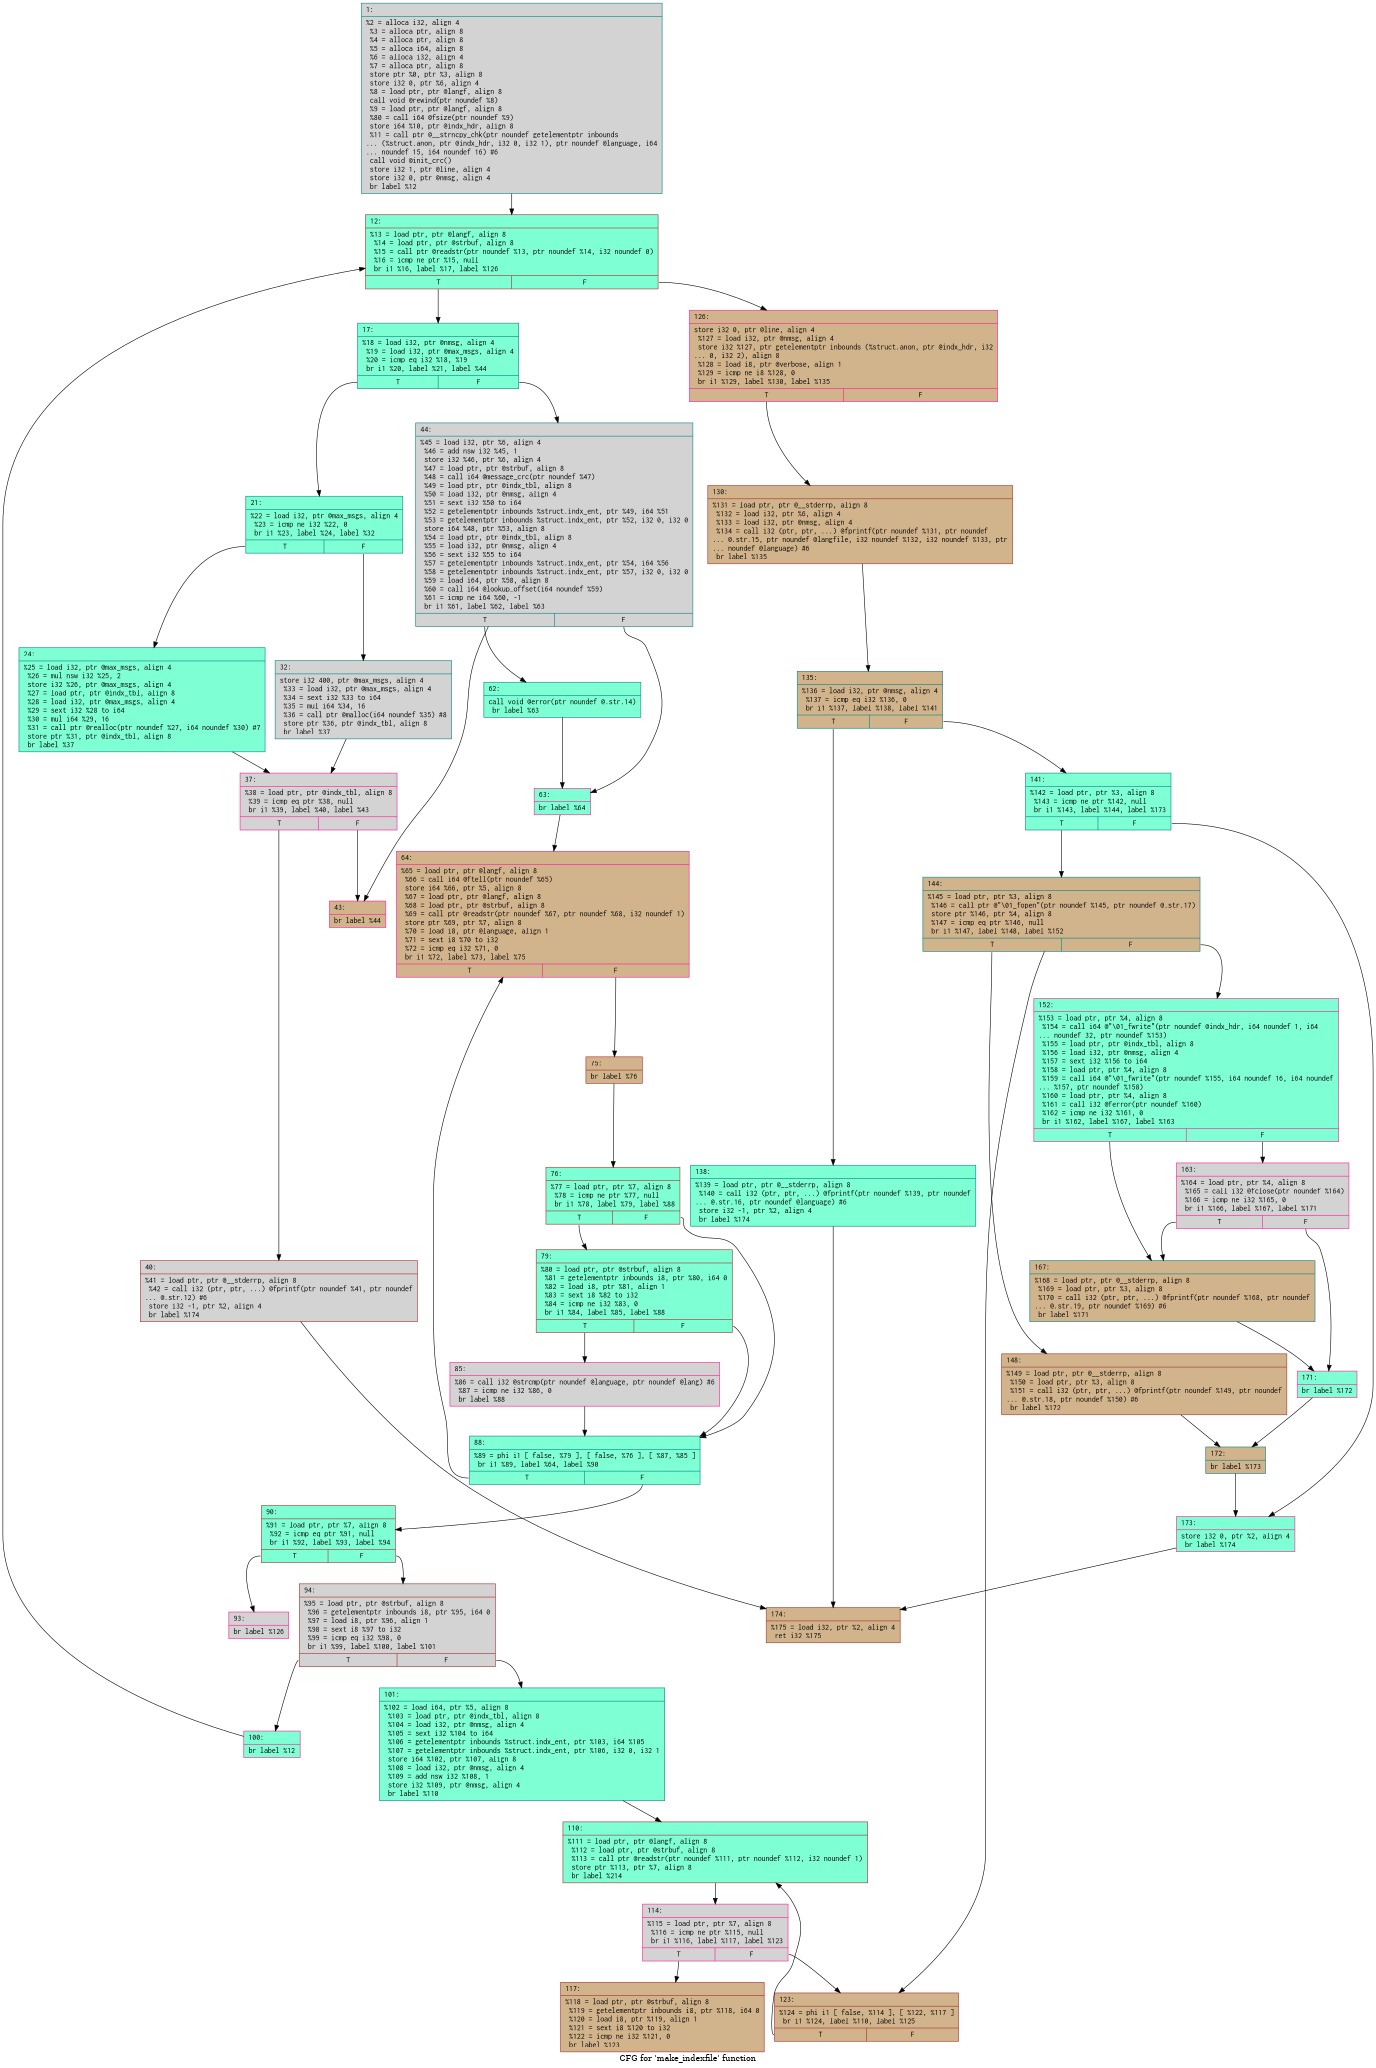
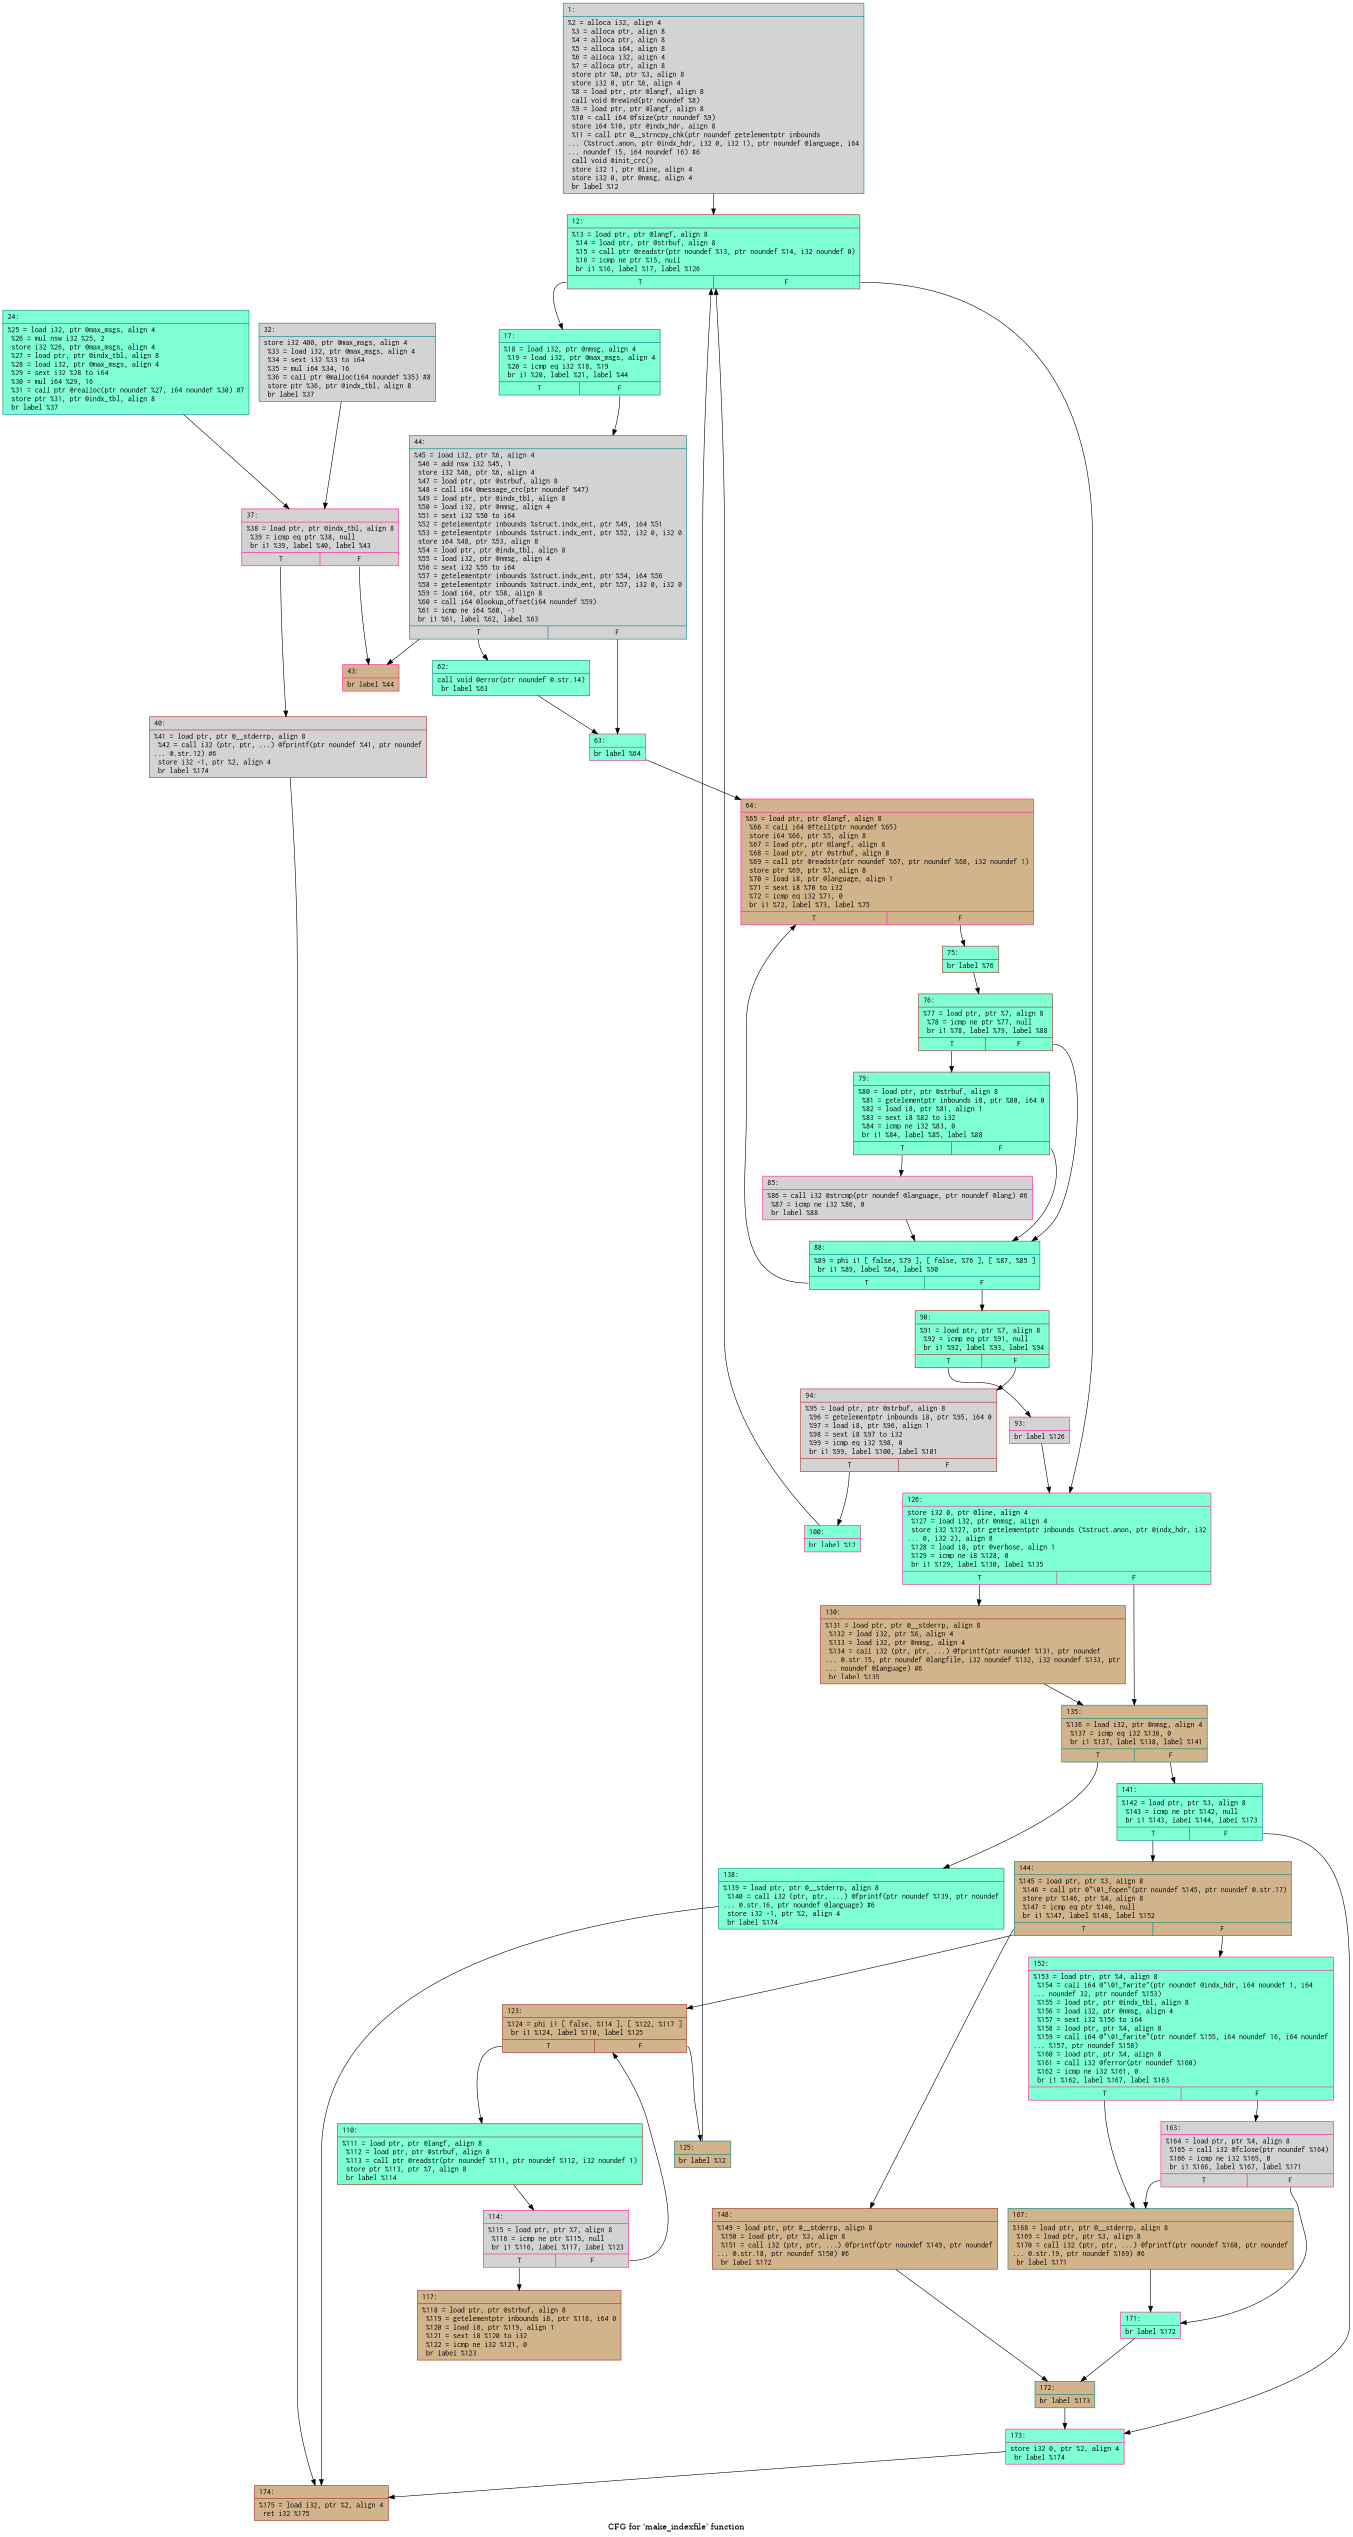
node "1:": text "%80 = call i64 @fsize(ptr noundef %9)" -> "%10 = call i64 @fsize(ptr noundef %9)"
node "126:": fillcolor tan -> aquamarine
node "21:": removed
node "75:": fillcolor tan -> aquamarine
edge "93:" -> "126:": added
edge "126:" -> "135:": added
node "101:": removed
node "110:": text "br label %214" -> "br label %114"
node "125:": added
